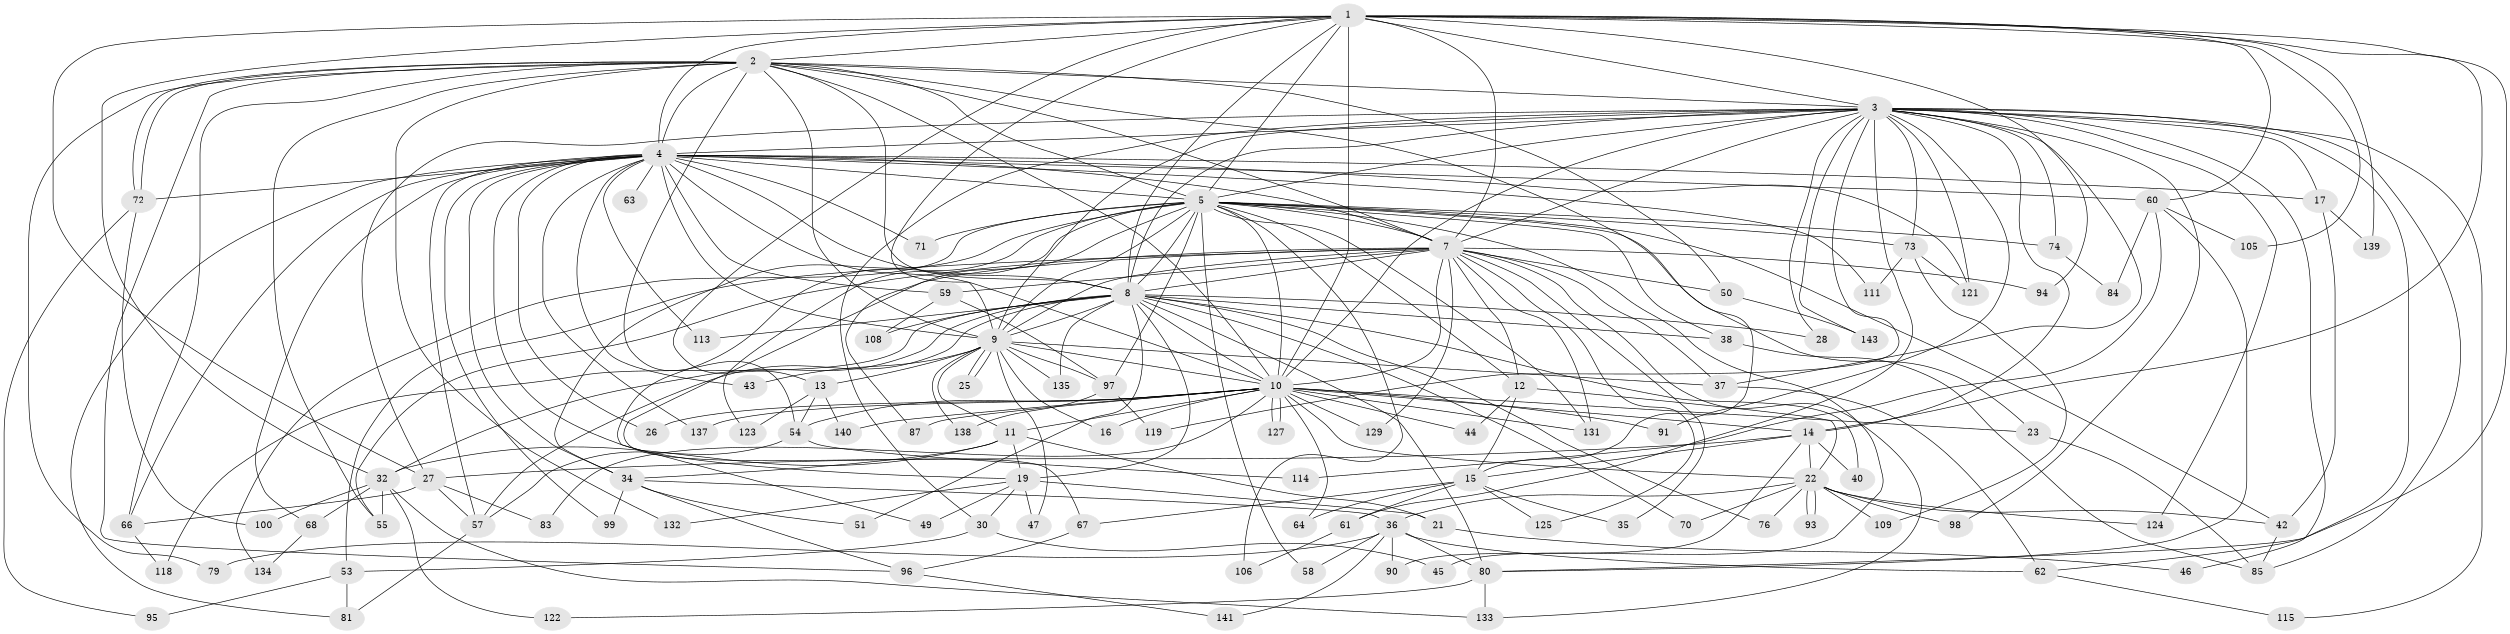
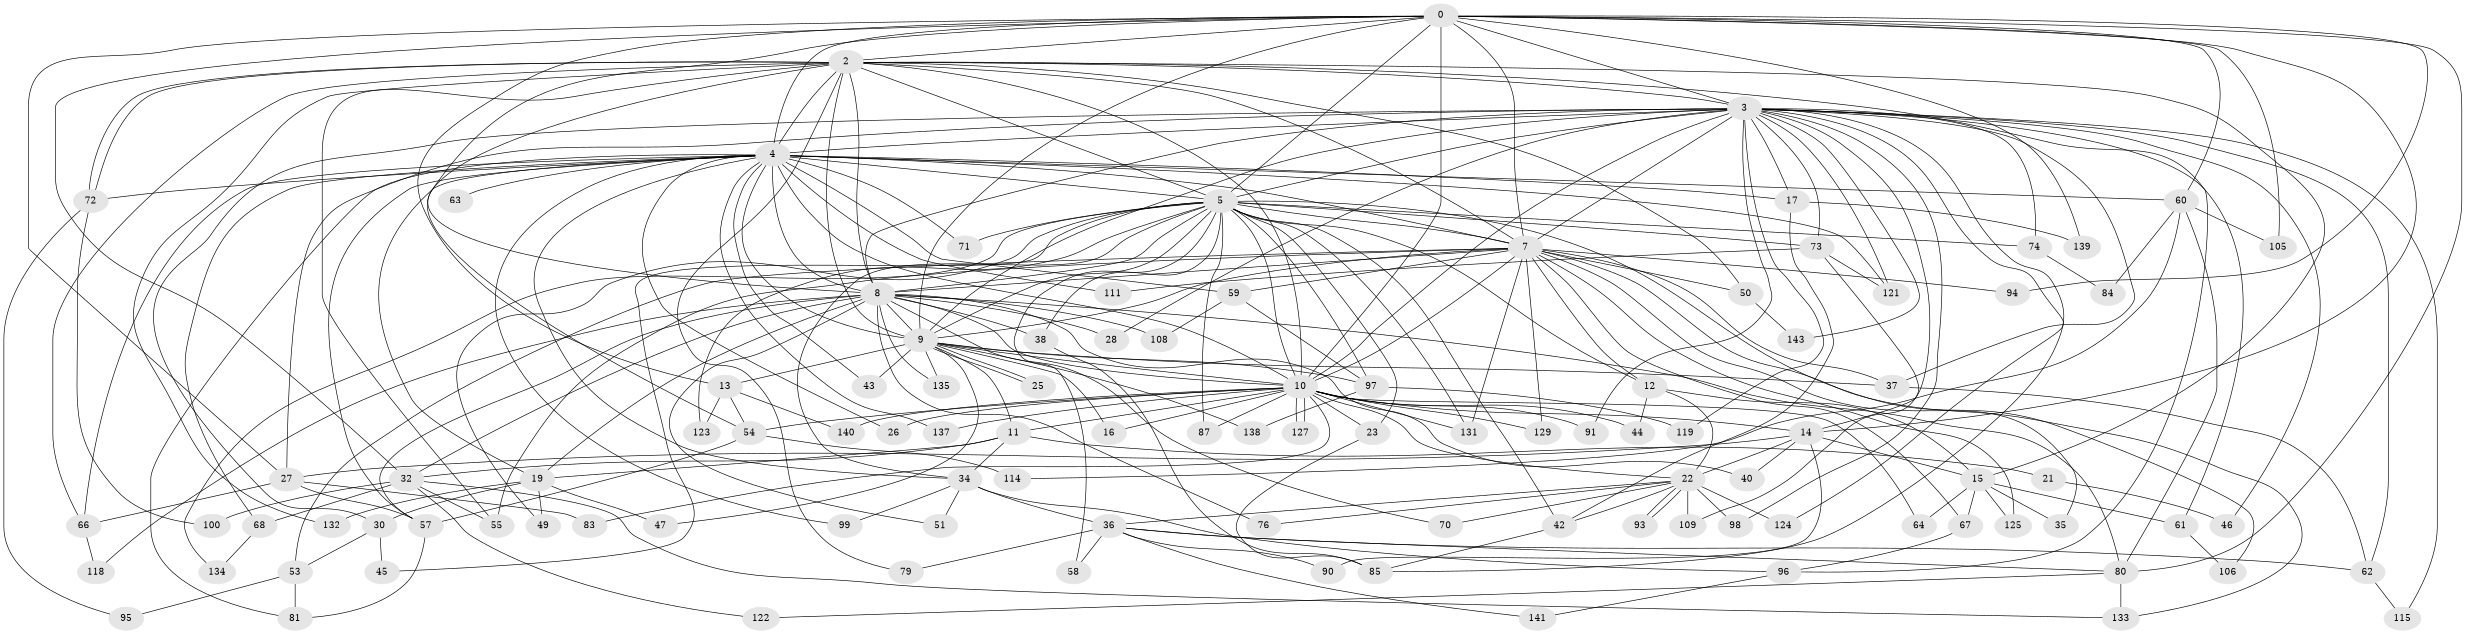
node "1": label "1" -> "0"
node "113": removed
edge "19" -- "21": removed
